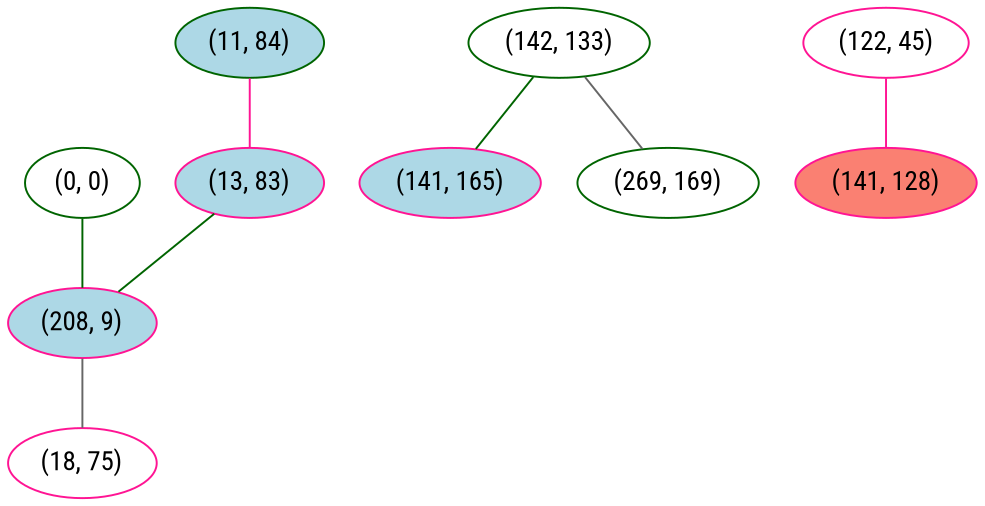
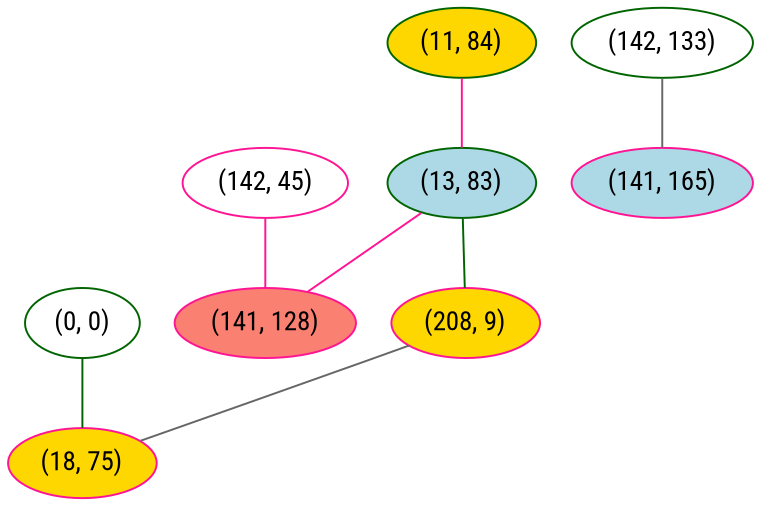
node "(11, 84)": fillcolor lightblue -> gold
node "(122, 45)": label "(122, 45)" -> "(142, 45)"
edge "(142, 133)" -- "(141, 165)": color darkgreen -> gray40
node "(13, 83)": color deeppink -> darkgreen
node "(269, 169)": removed
edge "(0, 0)" -- "(208, 9)": now "(0, 0)" -- "(18, 75)"
edge "(13, 83)" -- "(141, 128)": added
node "(208, 9)": fillcolor lightblue -> gold
node "(18, 75)": fillcolor white -> gold
